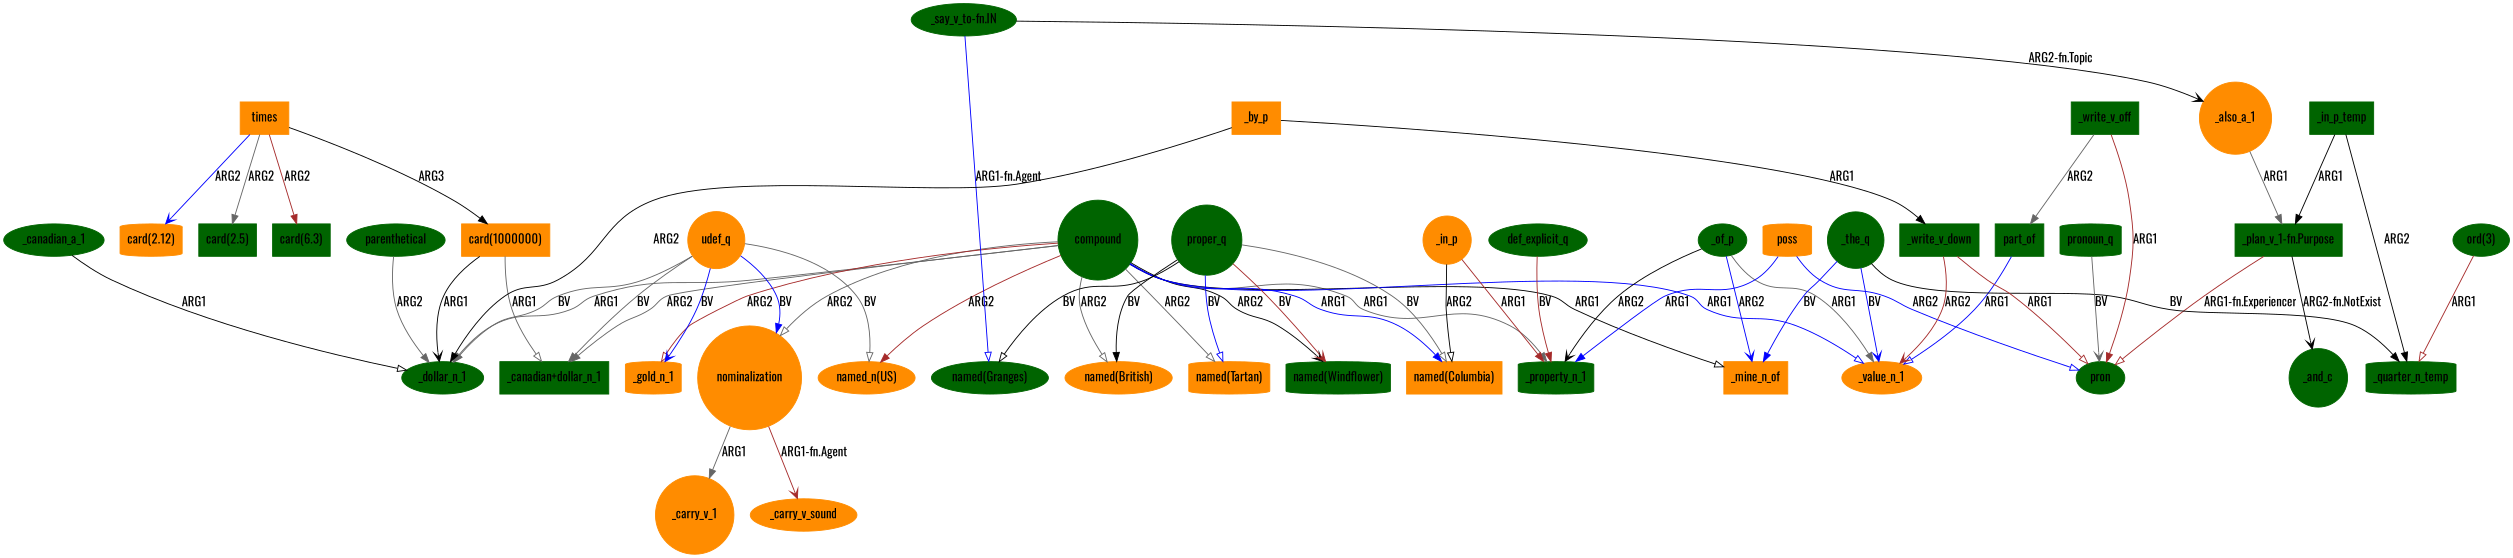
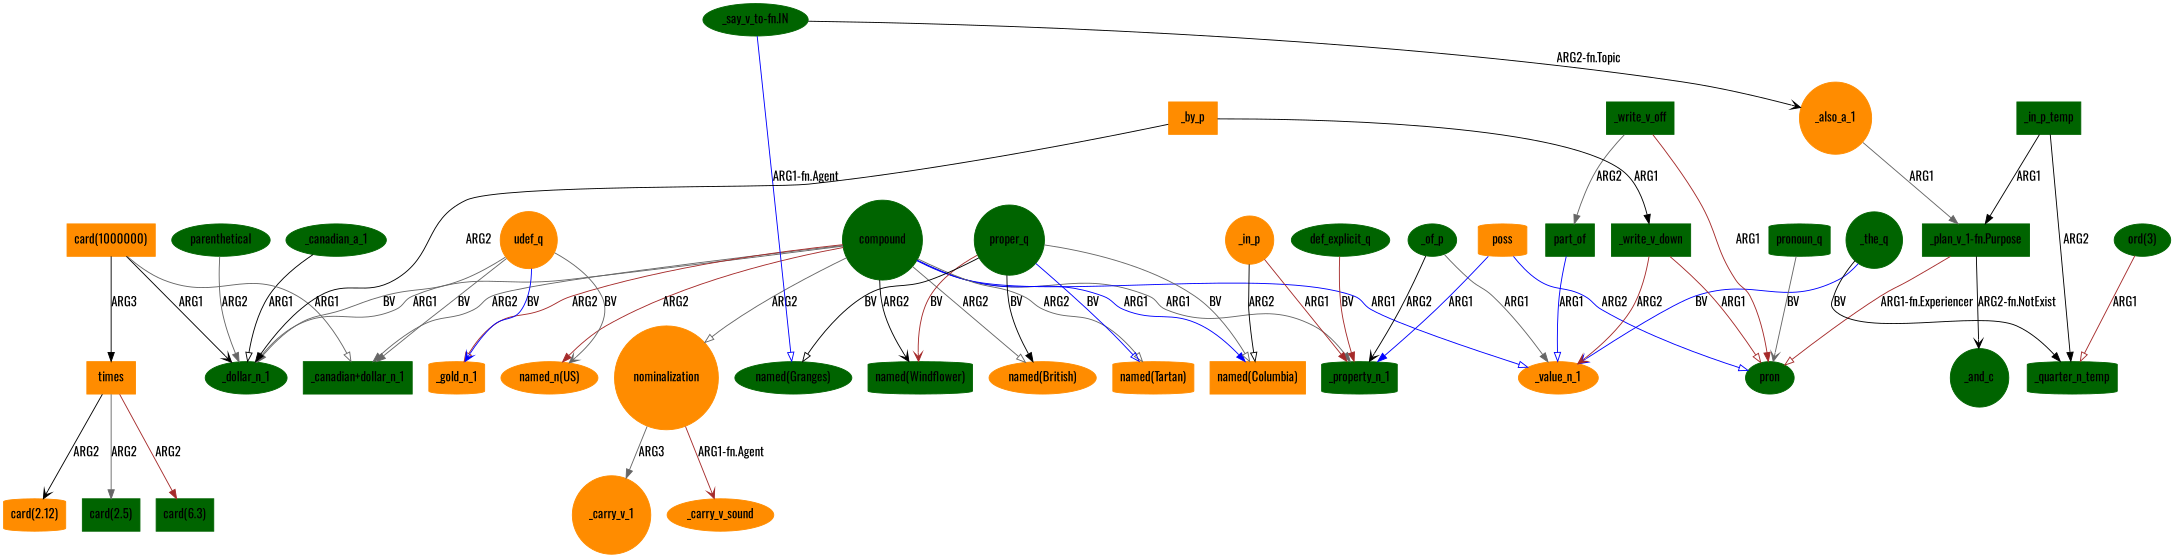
edge "times" -> "card(1000000)": reversed
edge "times" -> "card(2.12)": color blue -> black
edge "udef_q" -> "named_n(US)": arrowhead onormal -> vee
edge "udef_q" -> "nominalization": removed, label "BV"
node "_mine_n_of": removed
edge "nominalization" -> "_carry_v_1": label "ARG1" -> "ARG3"
